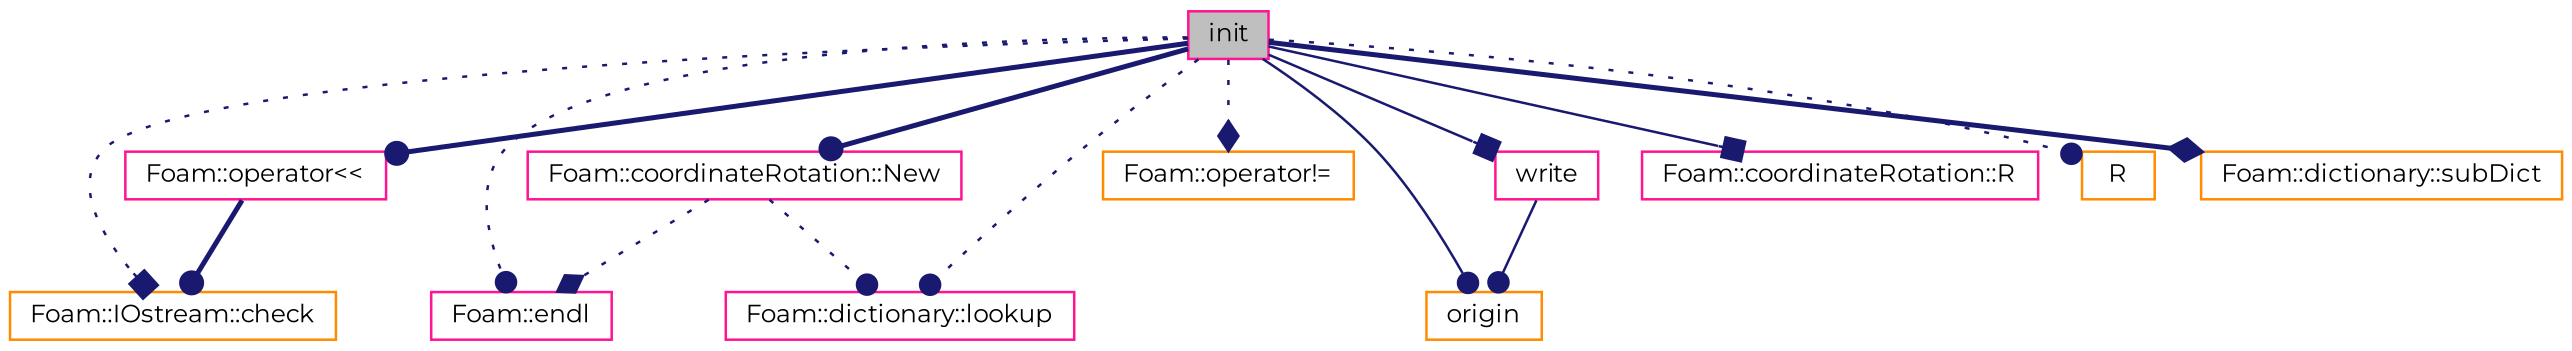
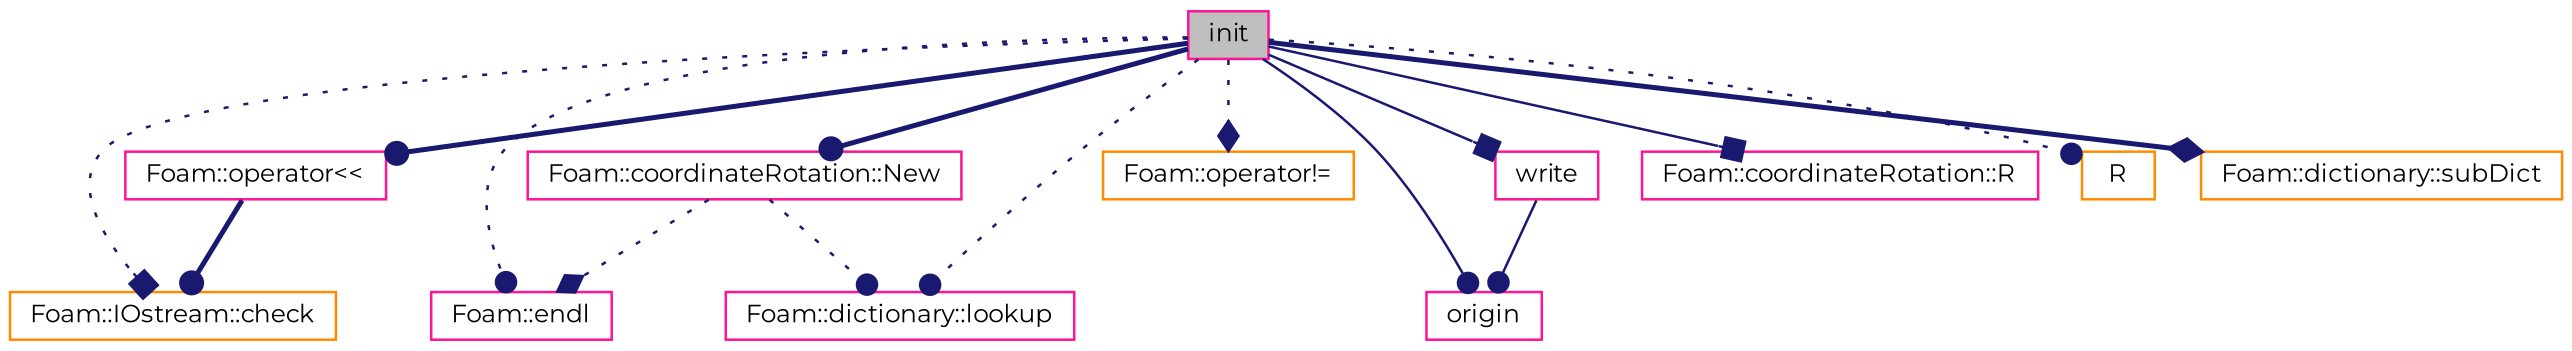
node "origin": color darkorange -> deeppink
